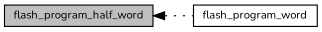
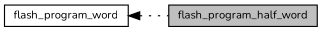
edge "flash_program_word" -> "flash_program_half_word": reversed
